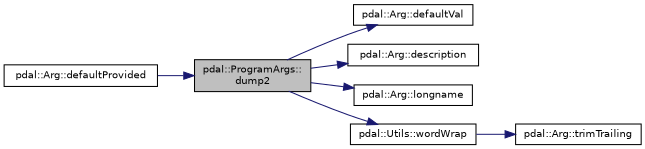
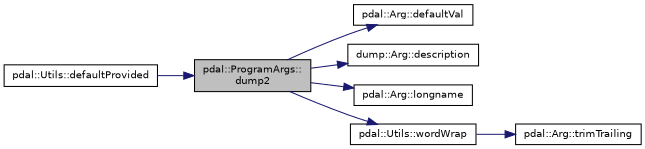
node "pdal::Arg::description": label "pdal::Arg::description" -> "dump::Arg::description"
node "pdal::Arg::defaultProvided": label "pdal::Arg::defaultProvided" -> "pdal::Utils::defaultProvided"
